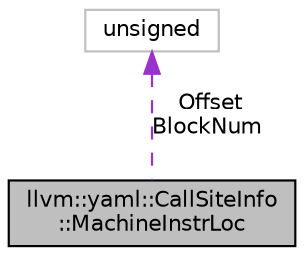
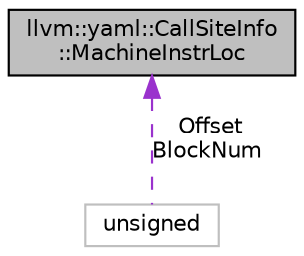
edge "llvm::yaml::CallSiteInfo ::MachineInstrLoc" -> "unsigned": reversed
